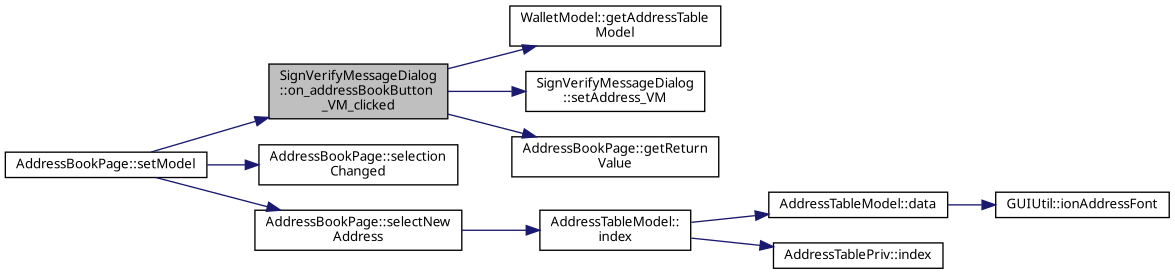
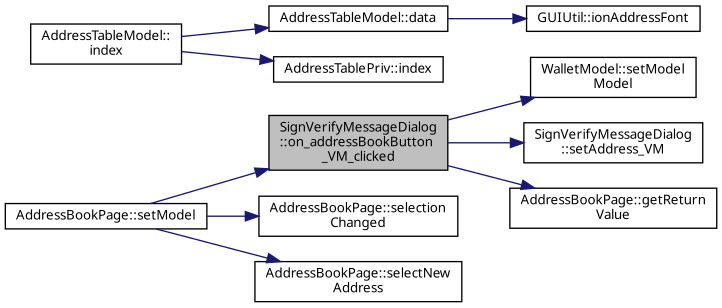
node "WalletModel::getAddressTable Model": label "WalletModel::getAddressTable Model" -> "WalletModel::setModel Model"
edge "AddressBookPage::selectNew Address" -> "AddressTableModel:: index": removed
